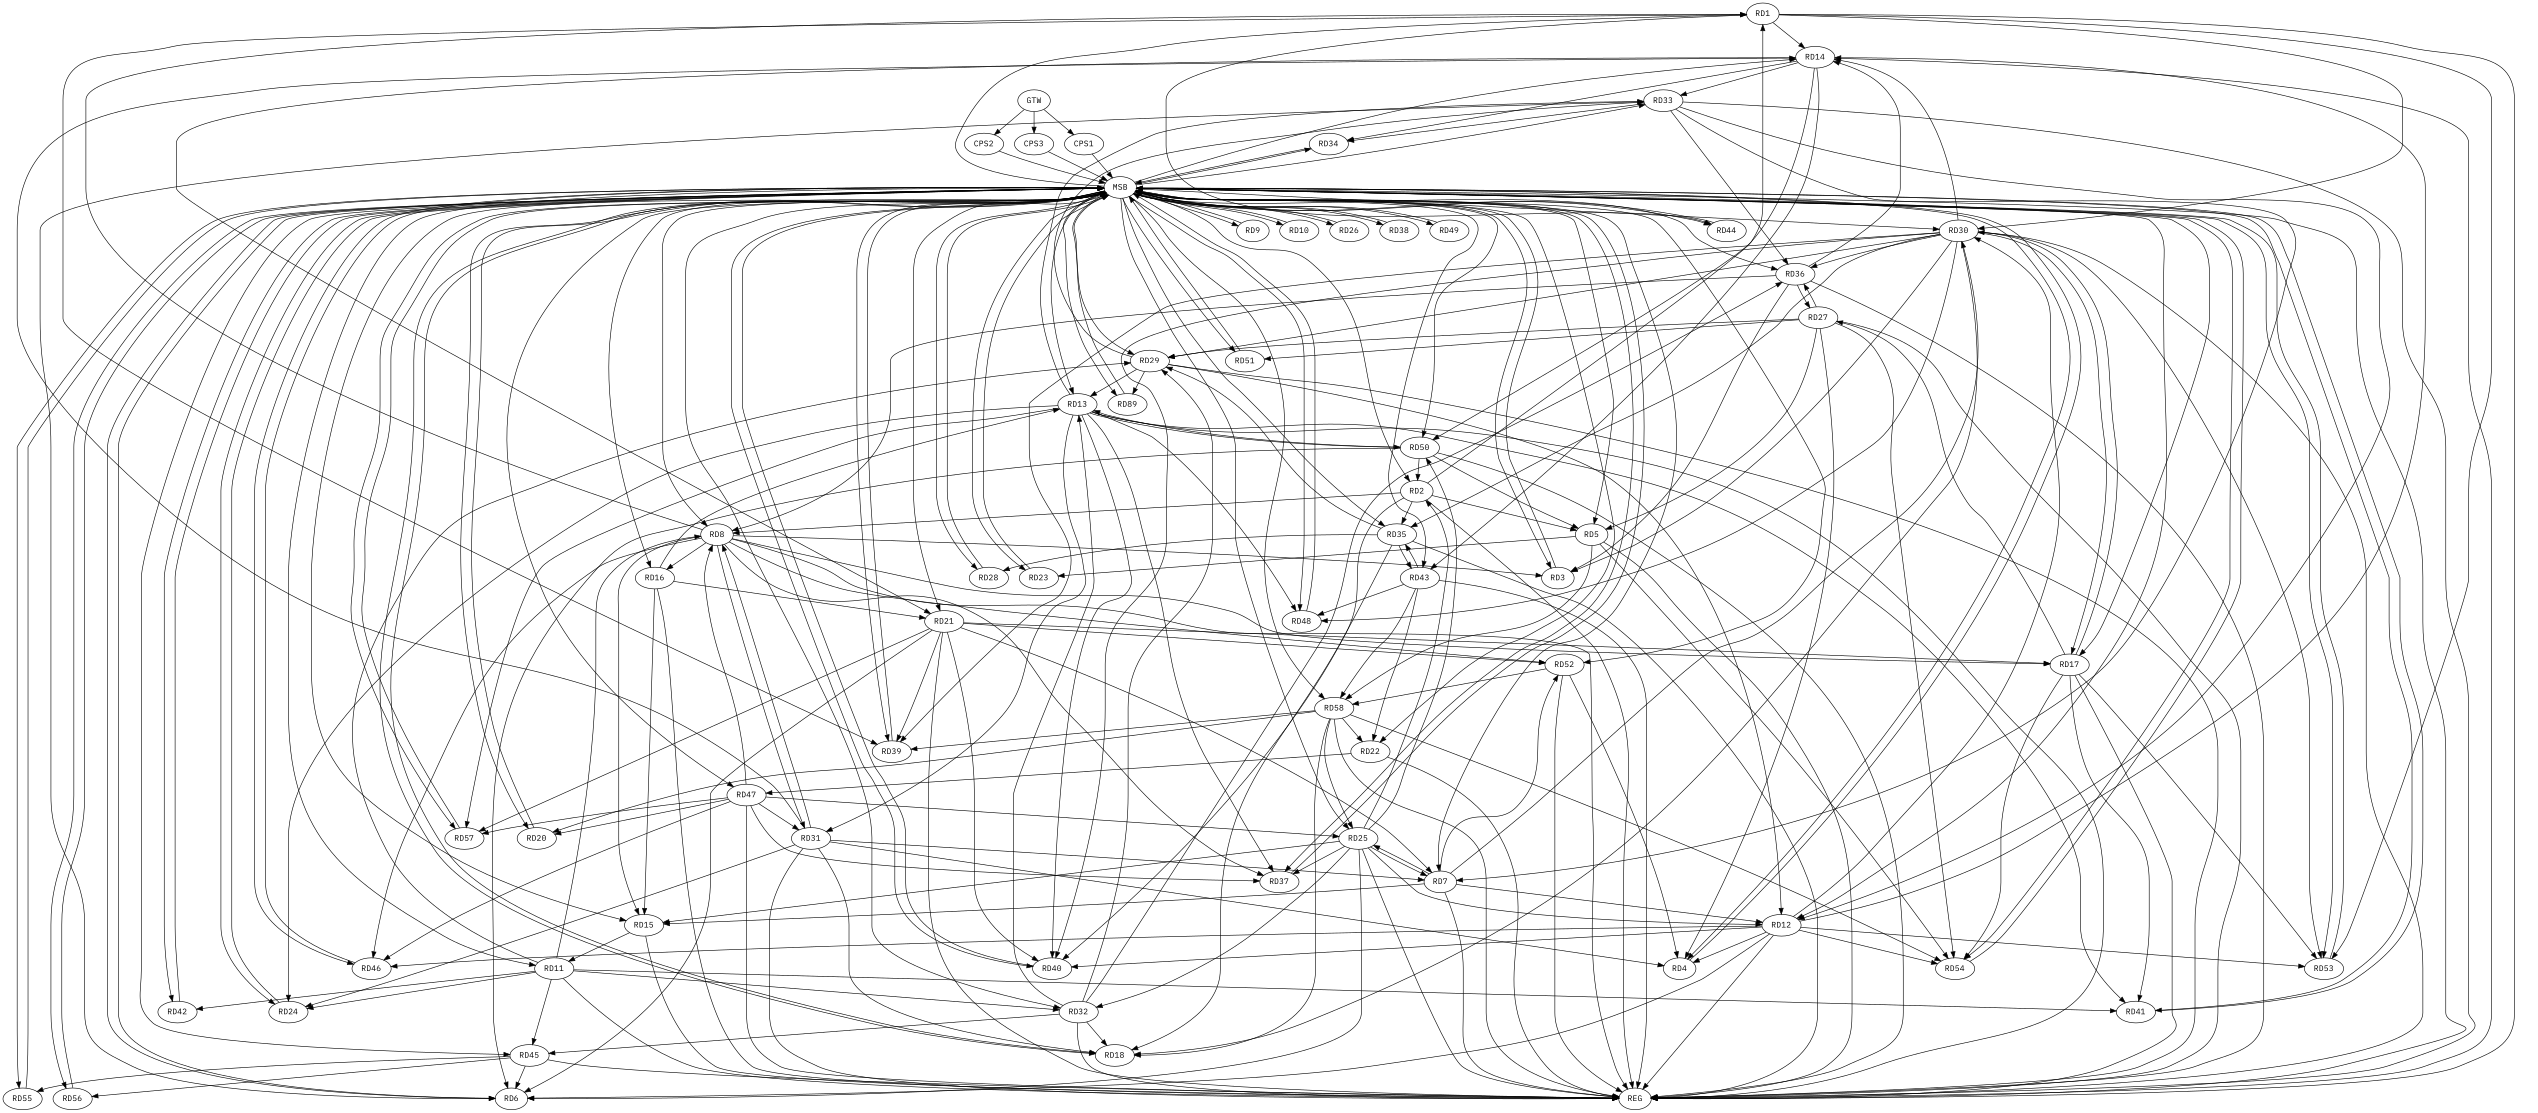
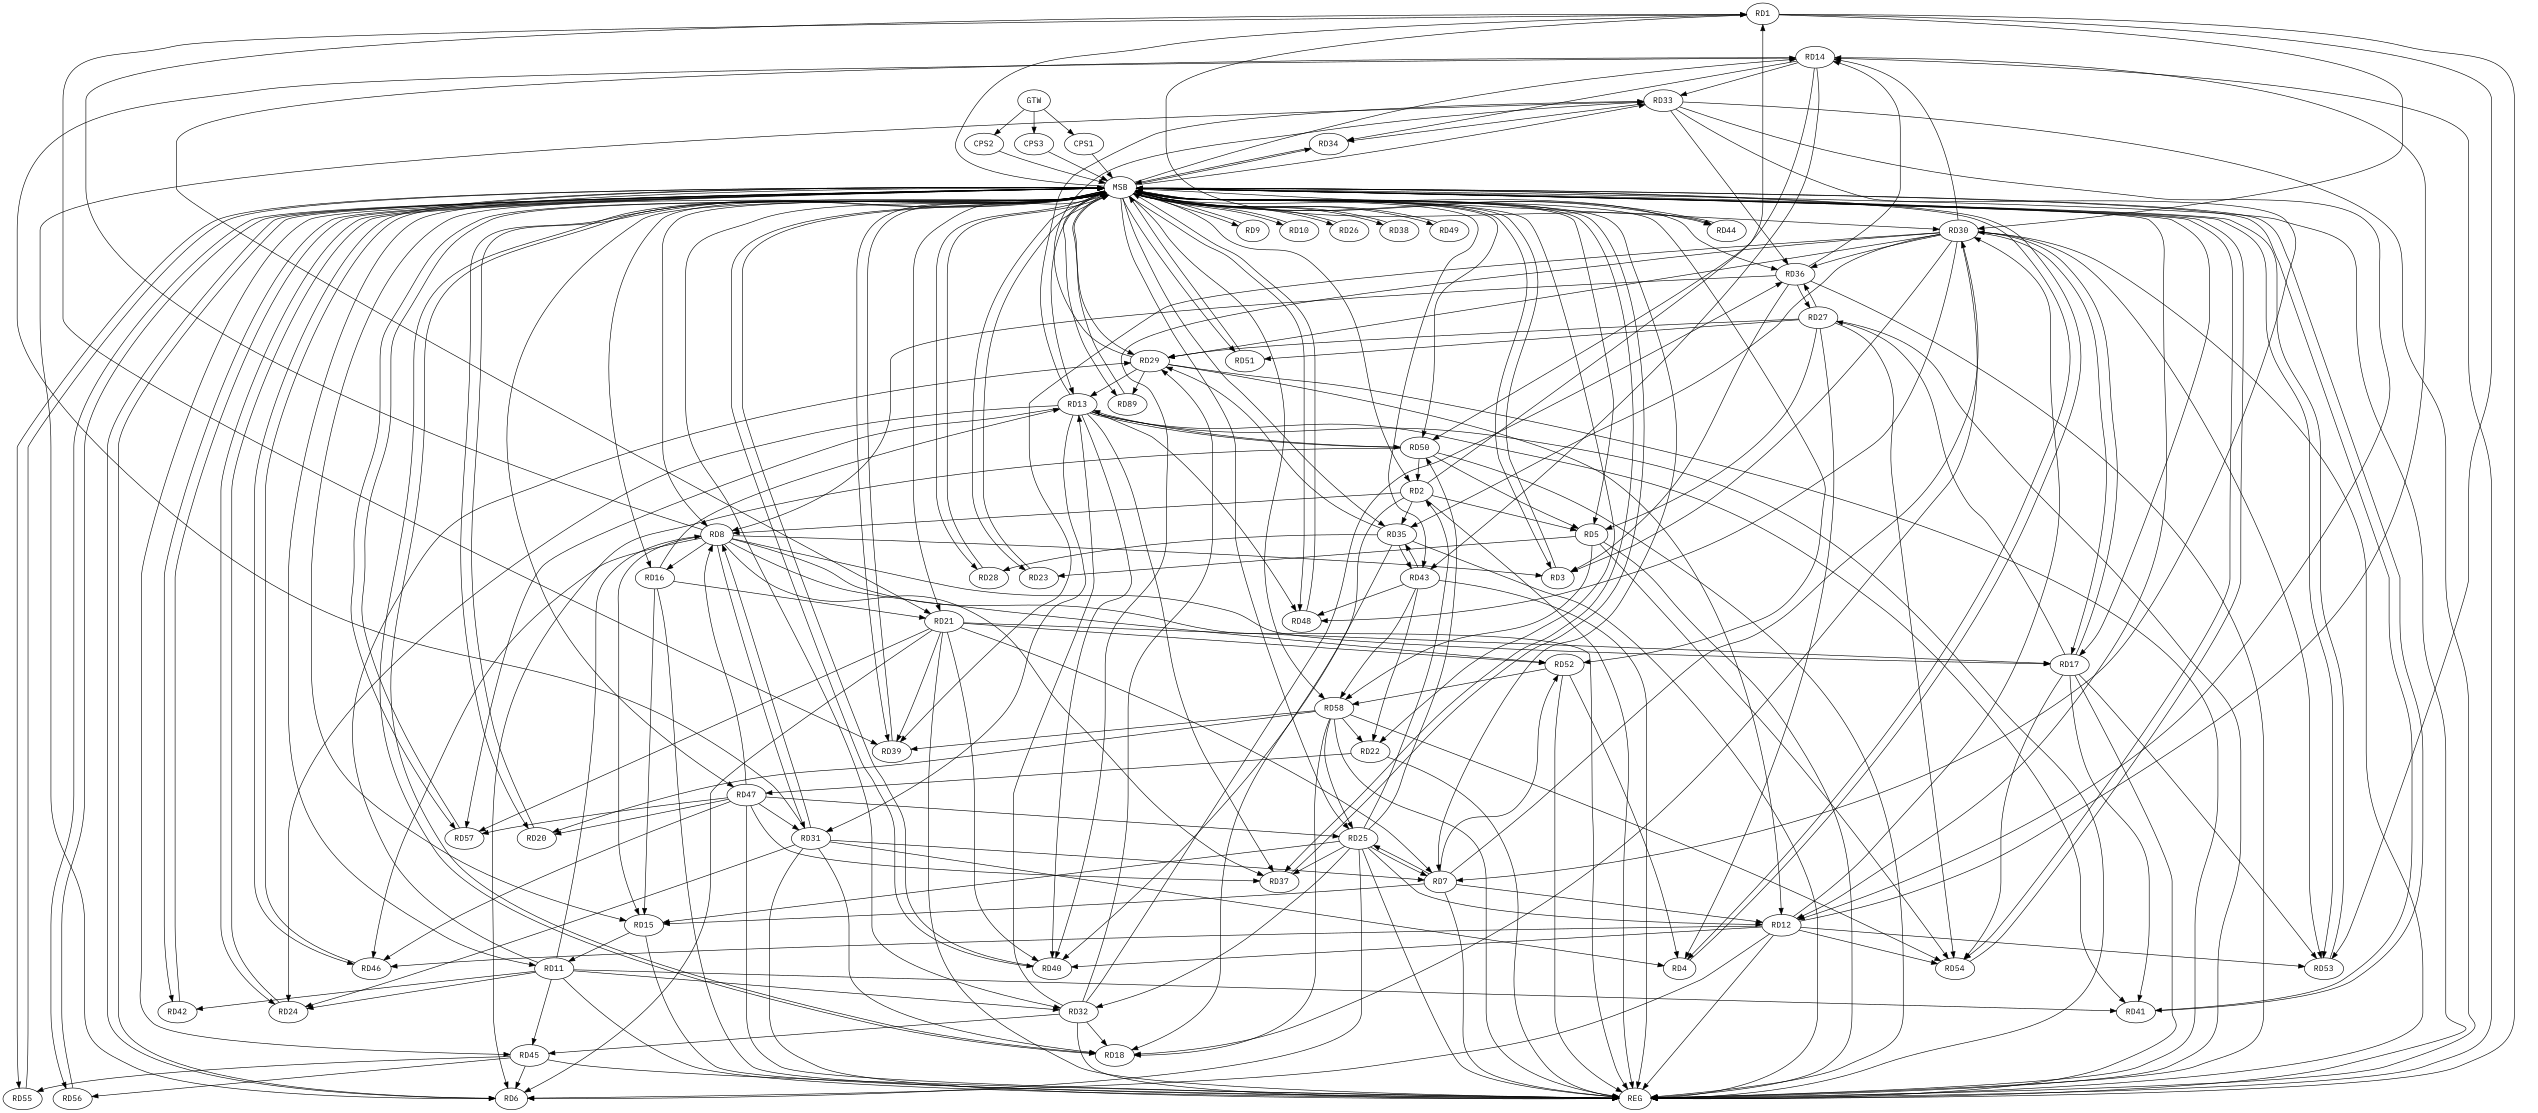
edge "RD1" -> "RD14": removed
edge "RD12" -> "RD4": removed
